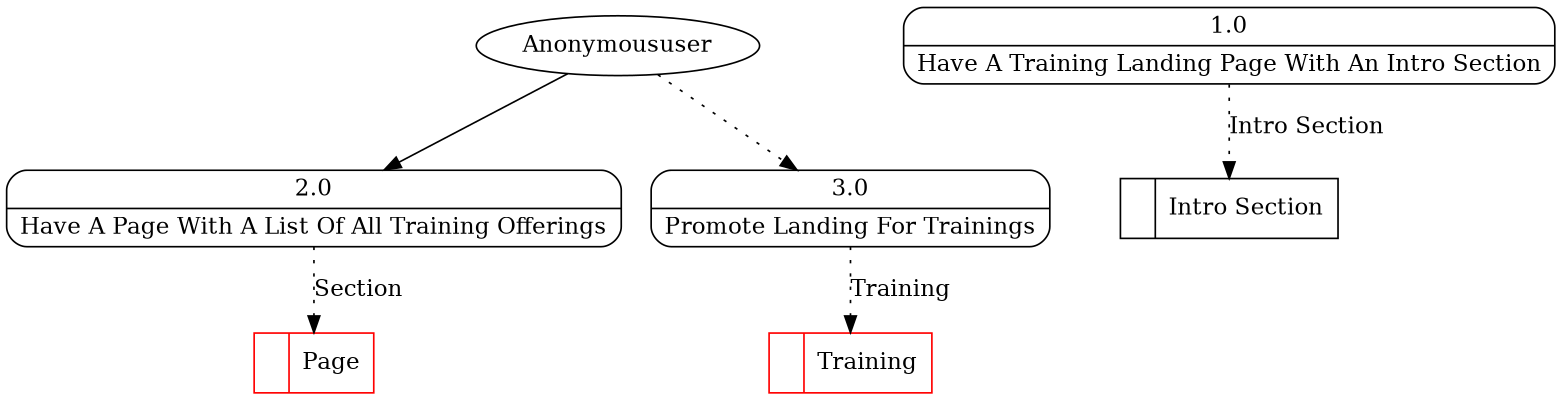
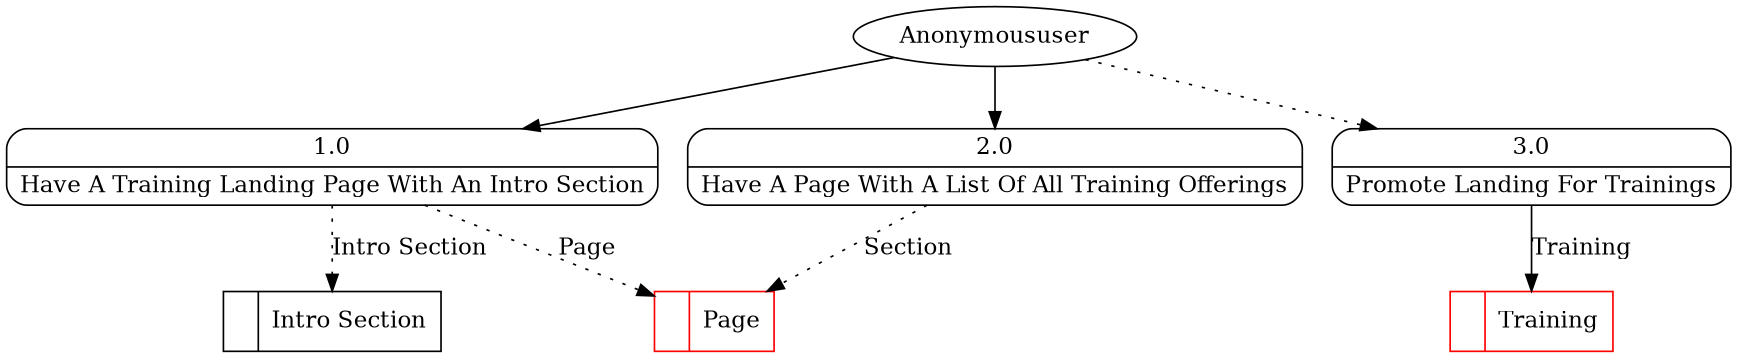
edge "Anonymoususer" -> "1.0": added
edge "1.0" -> "Page": added, label "Page"
edge "3.0" -> "Training": style dotted -> solid
